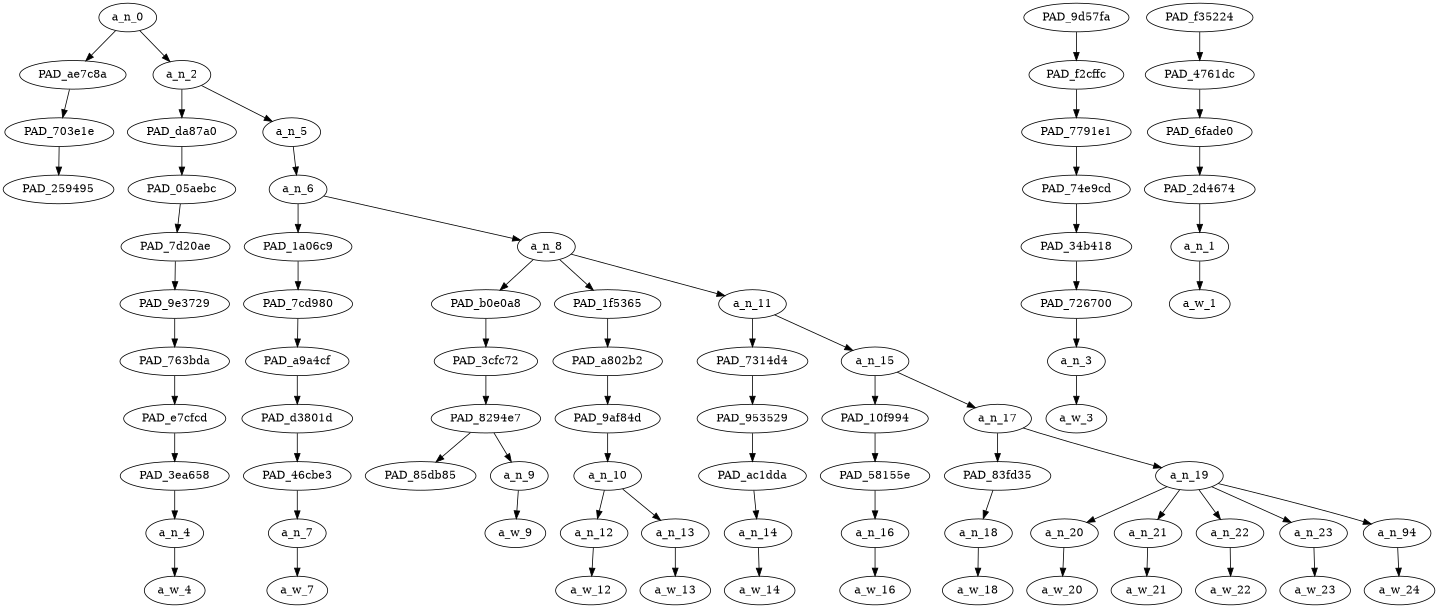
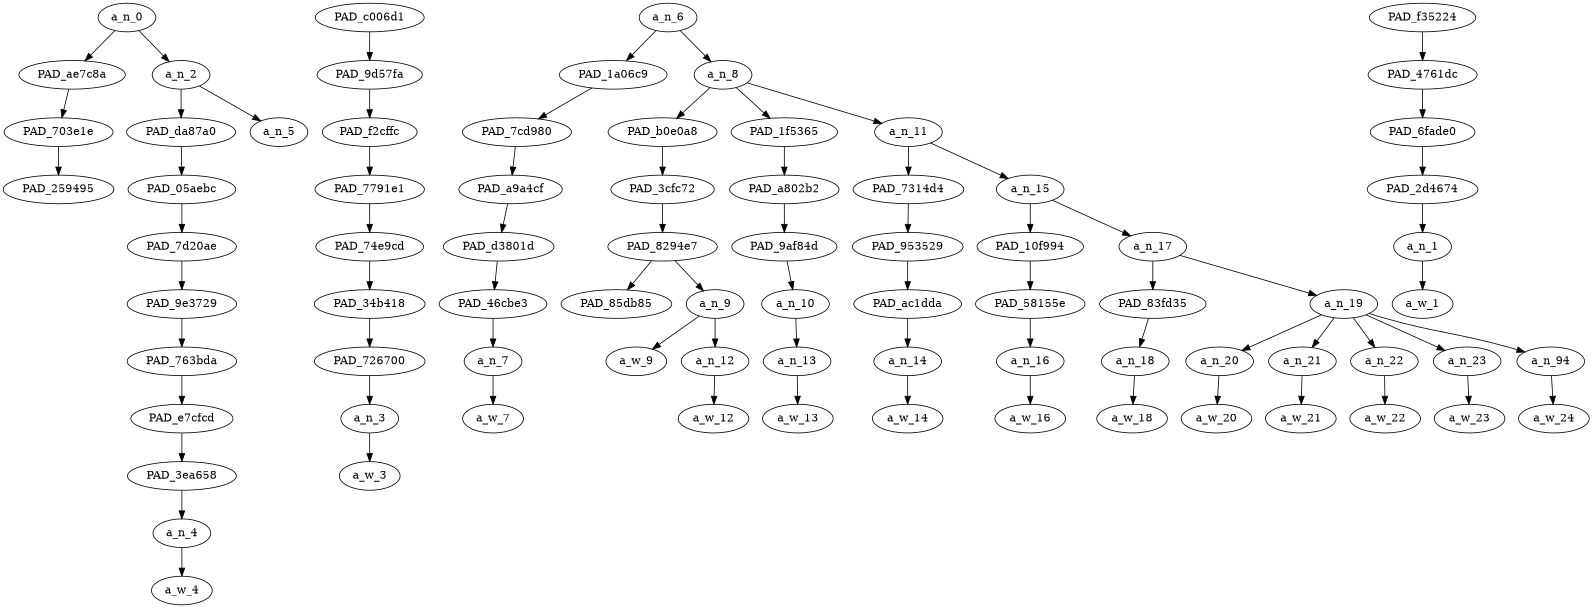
node "PAD_c006d1": added
edge "a_n_5" -> "a_n_6": removed
edge "a_n_10" -> "a_n_12": now "a_n_9" -> "a_n_12"
